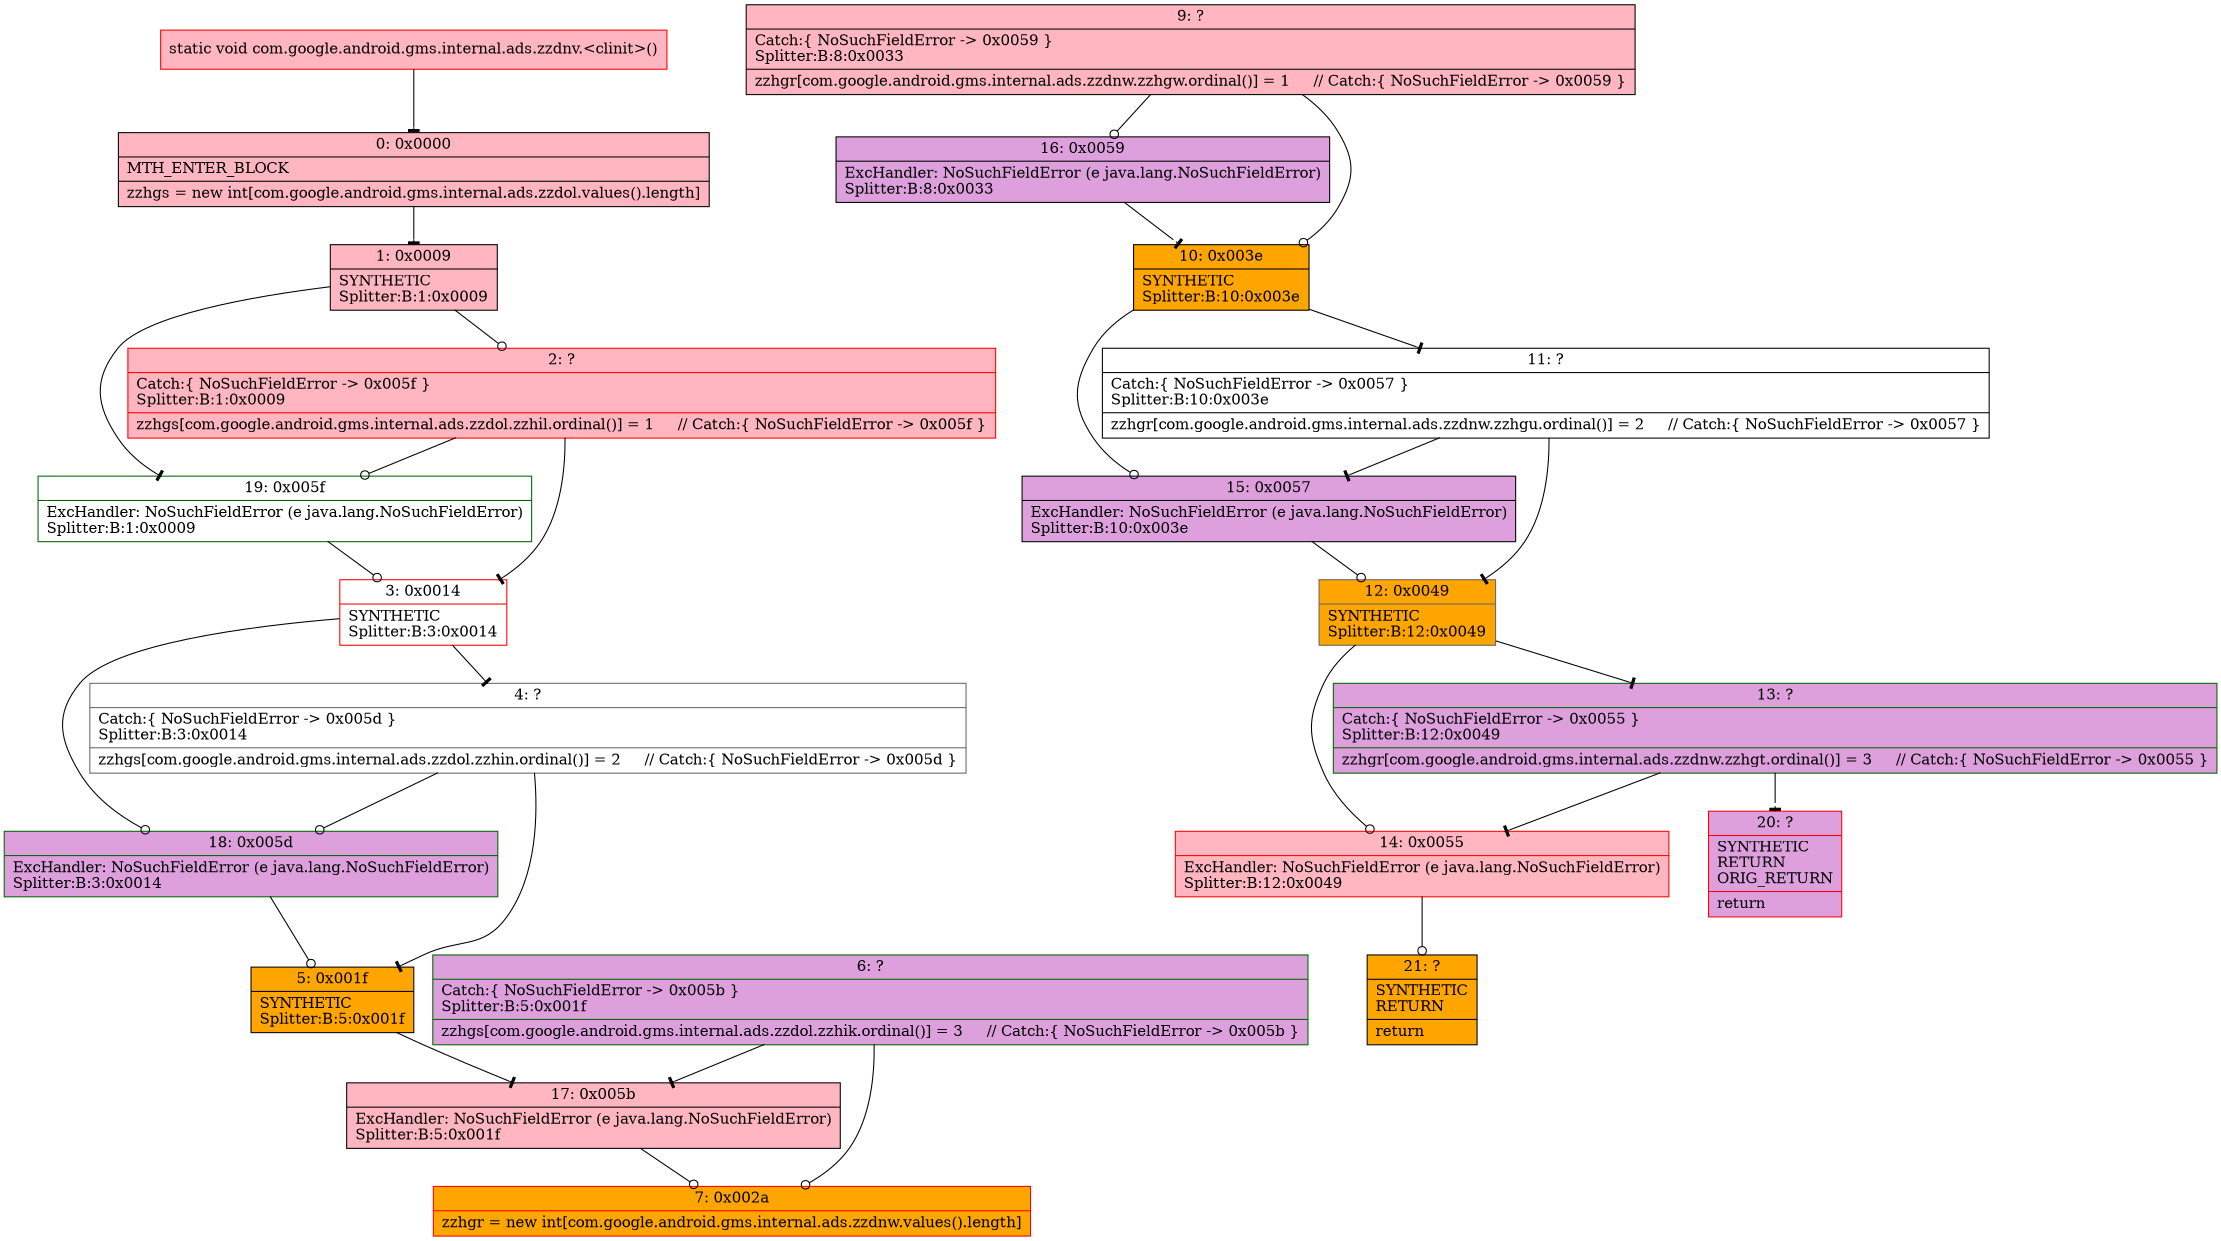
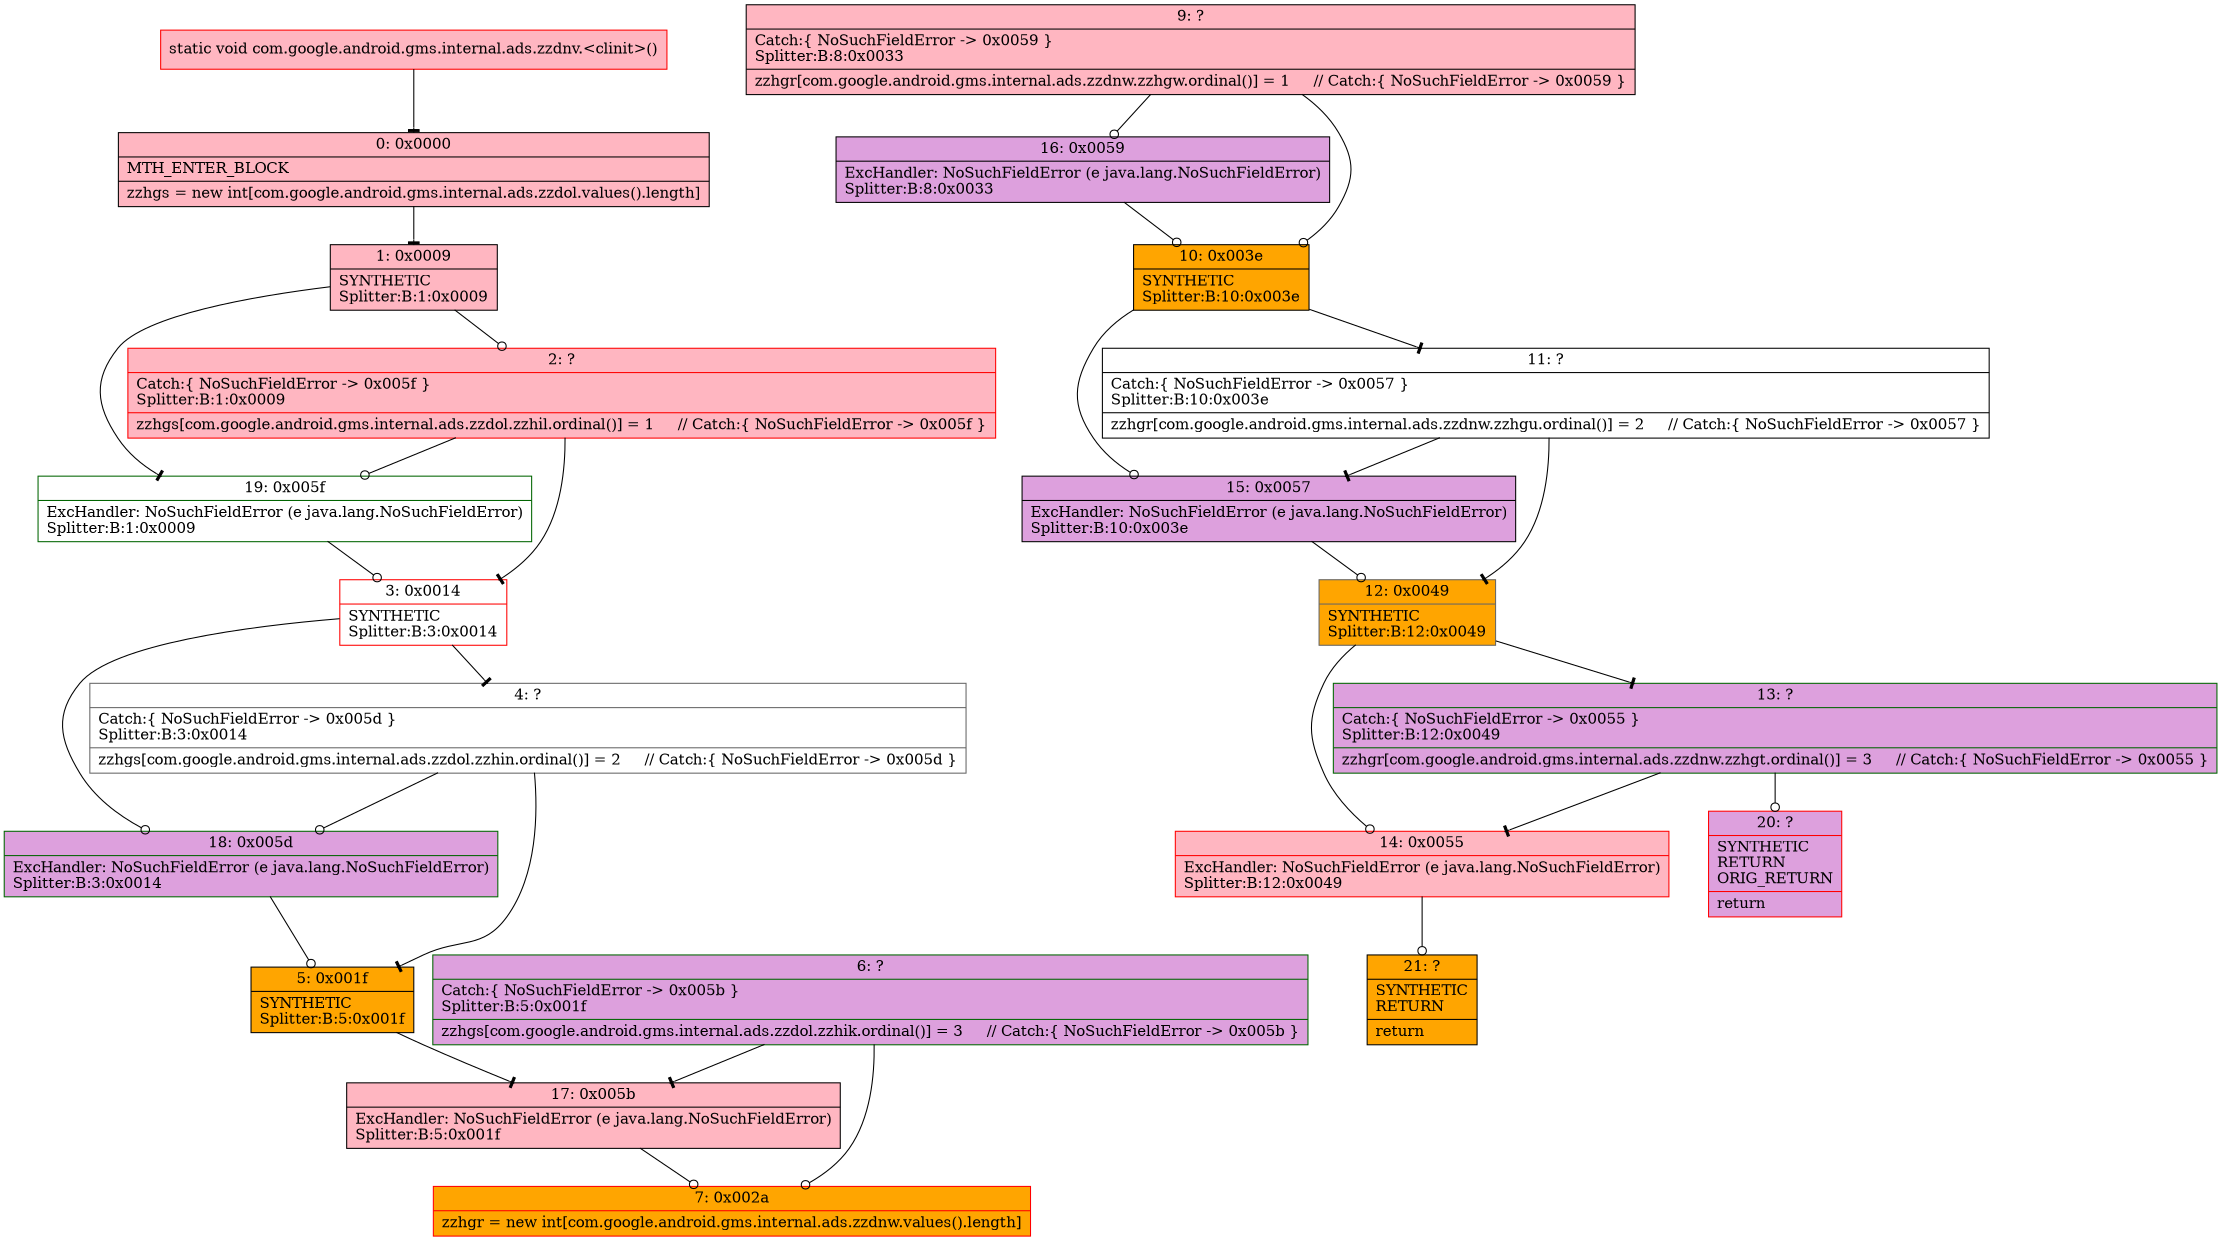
edge "16: 0x0059" -> "10: 0x003e": arrowhead tee -> odot
edge "13: ?" -> "20: ?": arrowhead tee -> odot
